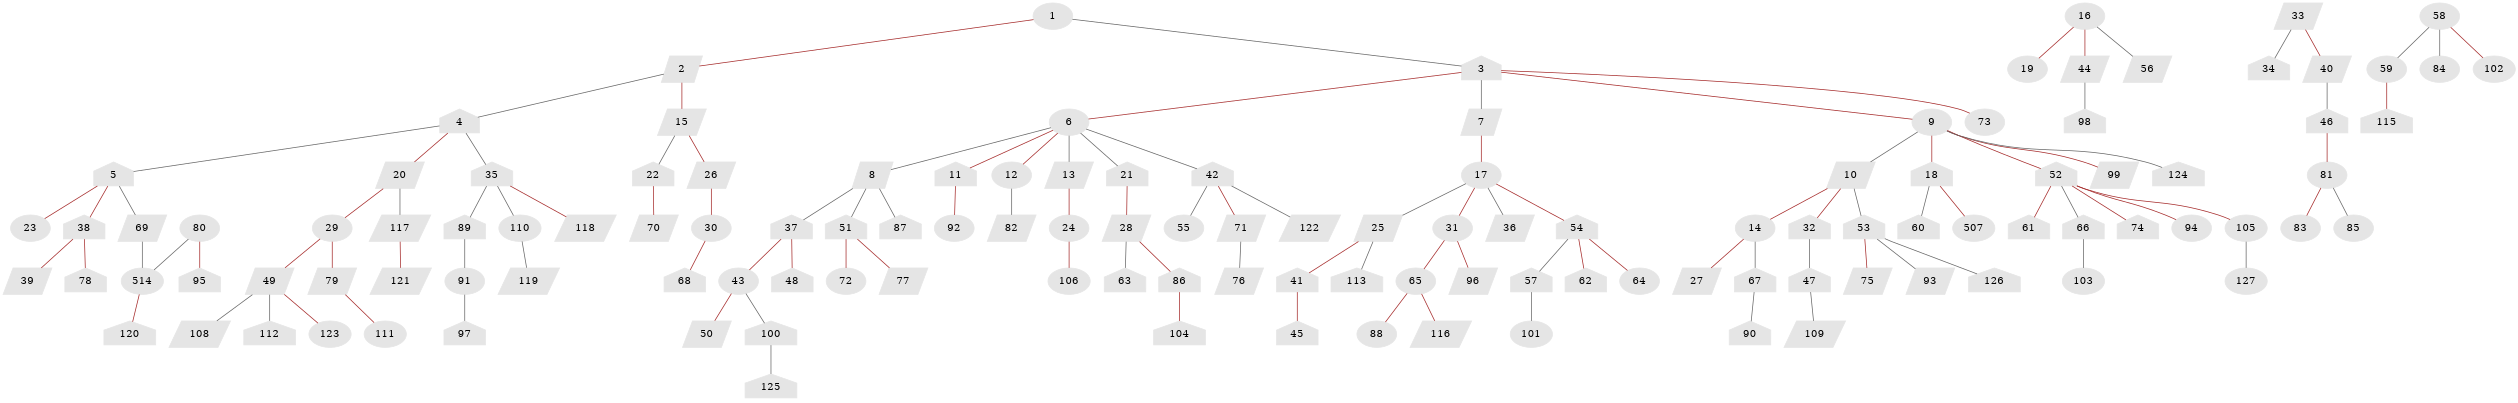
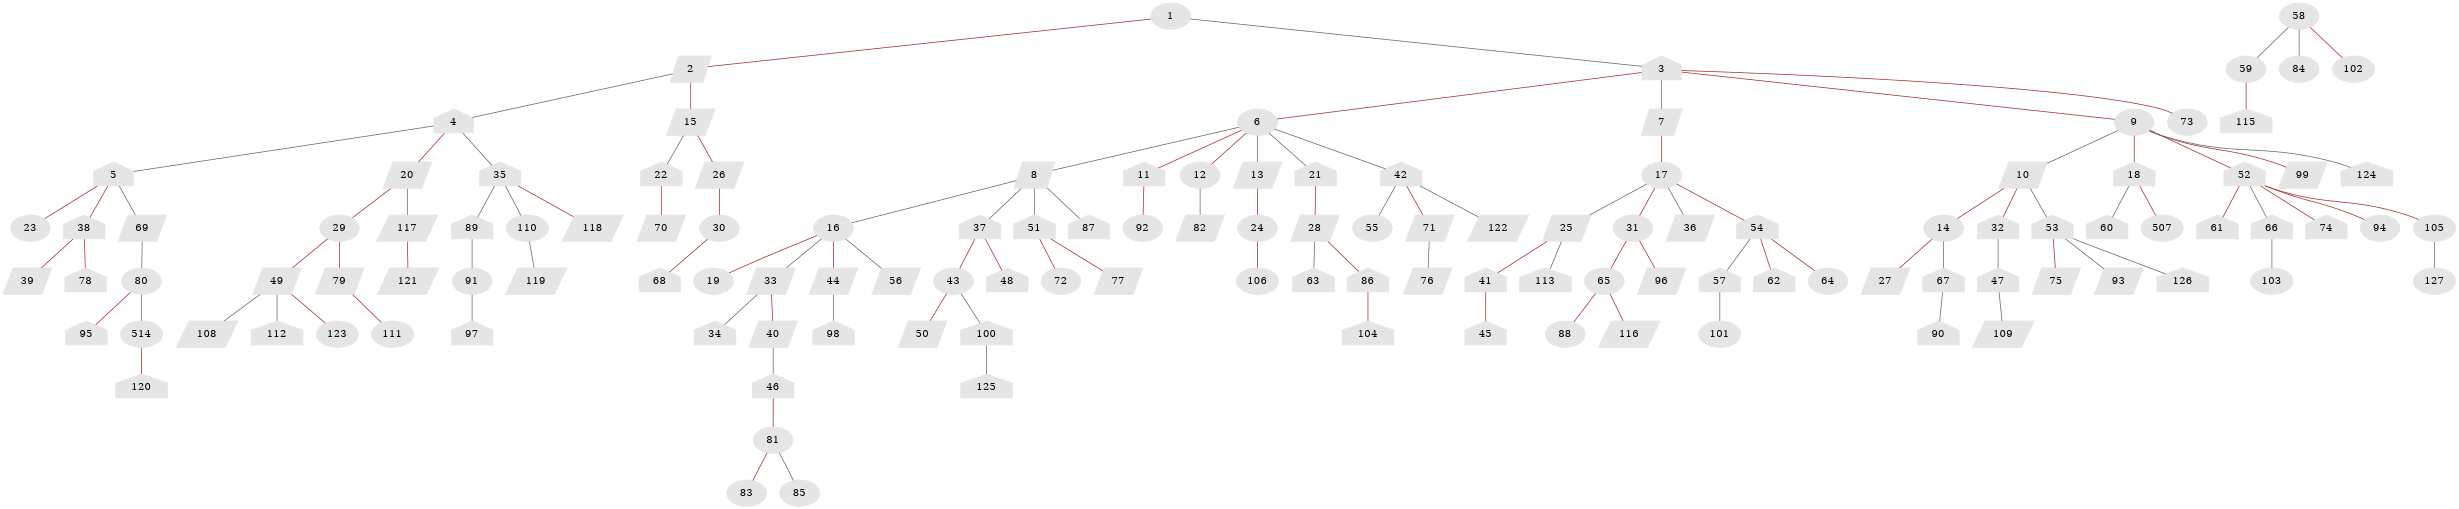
edge "8" -- "16": added
edge "16" -- "33": added
edge "69" -- "514": now "69" -- "80"
